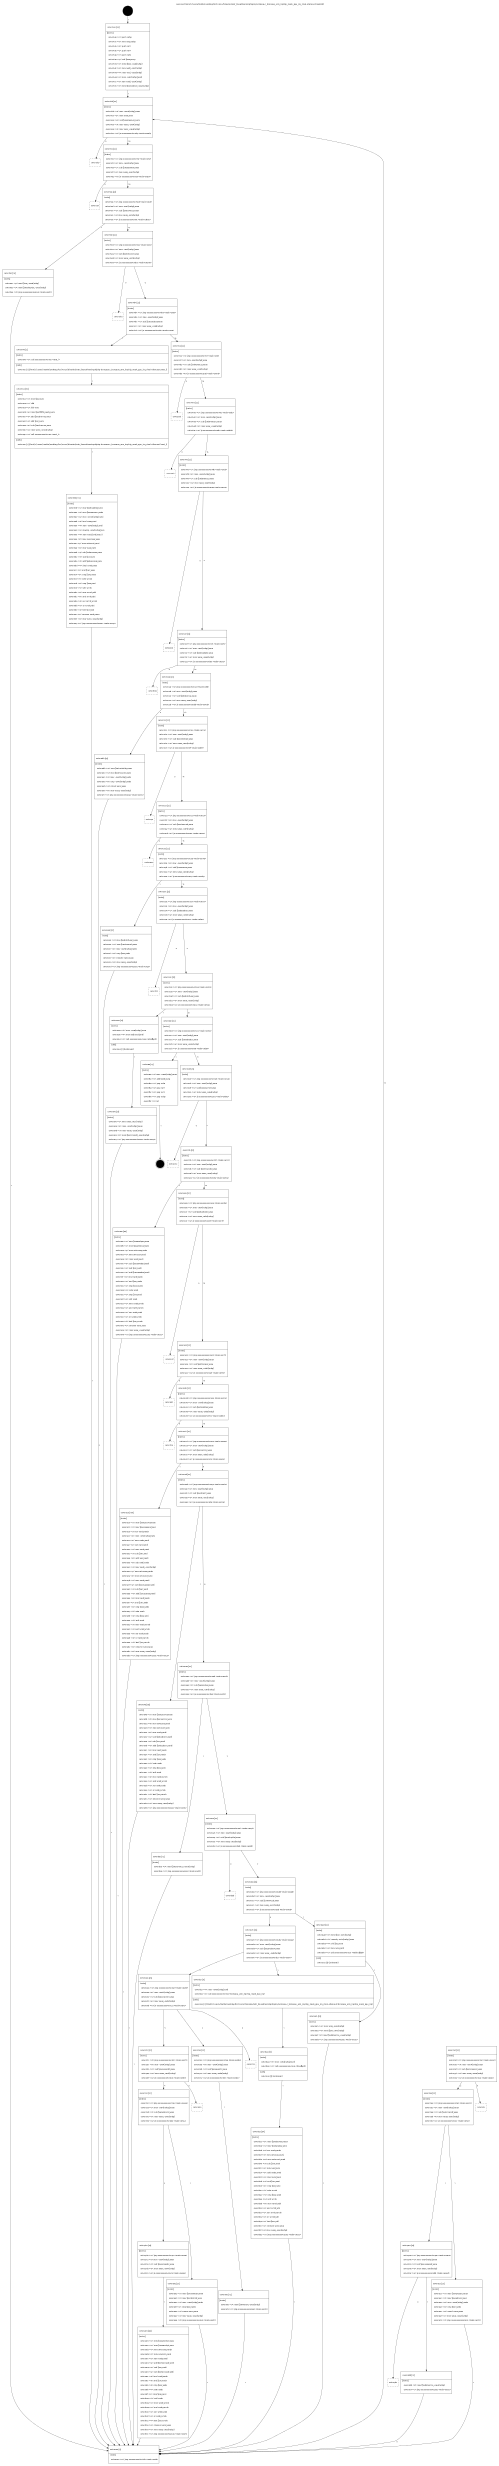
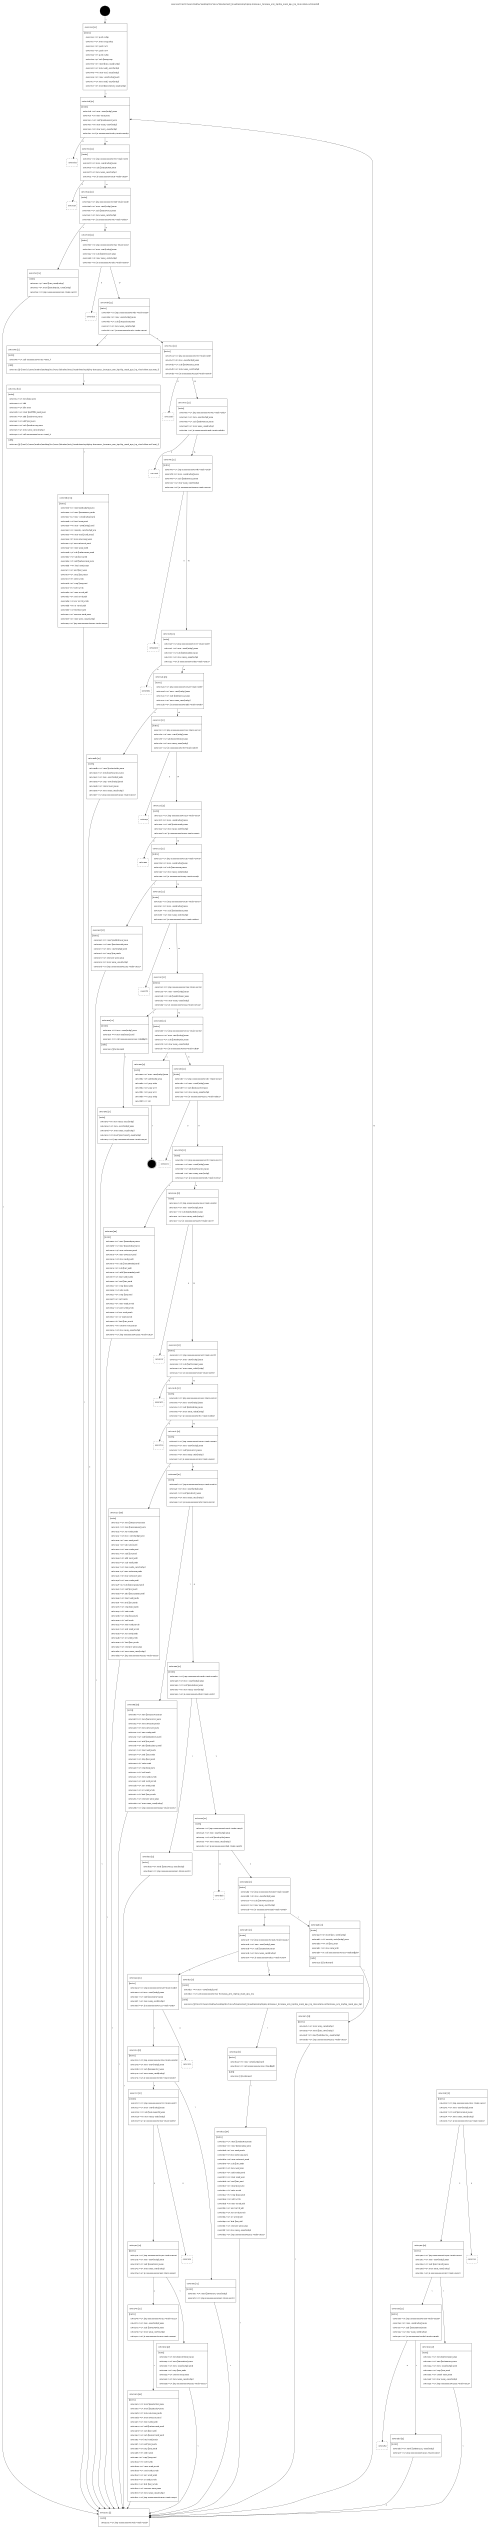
edge "0x4016ea [25]" -> "0x40171c [25]": now "0x401703 [25]" -> "0x40171c [25]"
